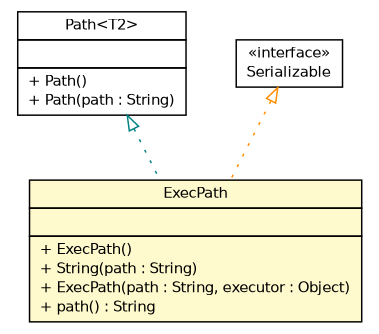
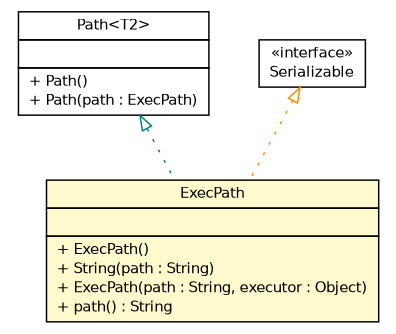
node "Path<T2>": text "+ Path(path : String)" -> "+ Path(path : ExecPath)"
